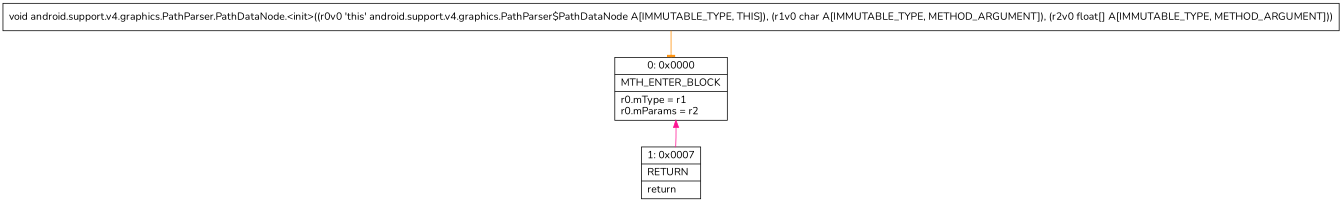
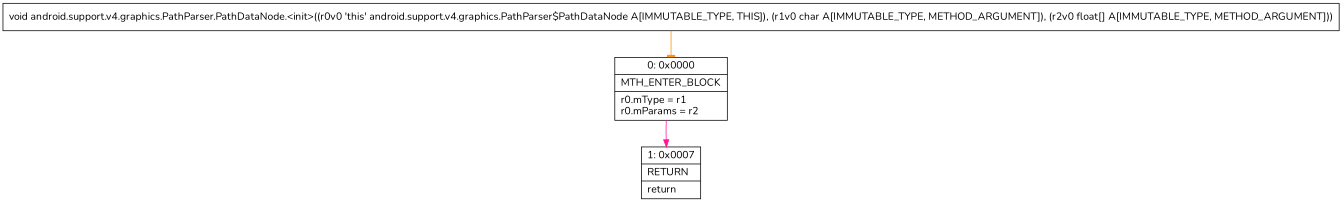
edge "1: 0x0007" -> "0: 0x0000": reversed
